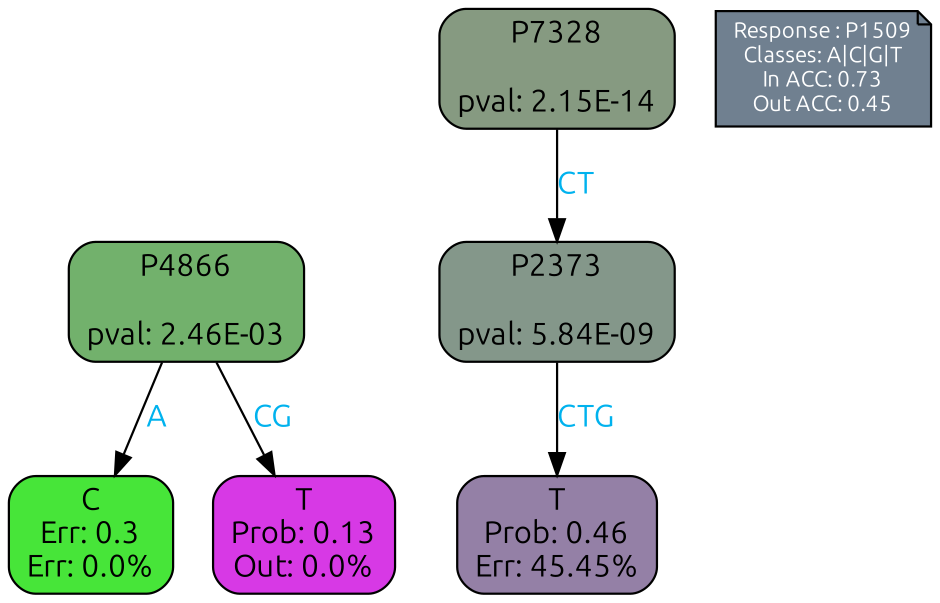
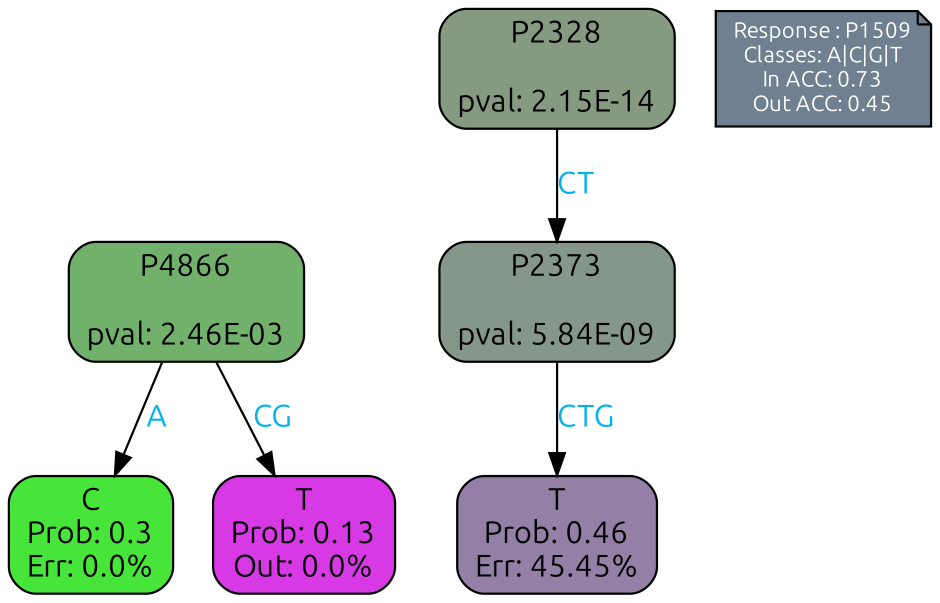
node "P7328 pval: 2.15E-14": label "P7328 pval: 2.15E-14" -> "P2328 pval: 2.15E-14"
node "C Err: 0.3 Err: 0.0%": label "C Err: 0.3 Err: 0.0%" -> "C Prob: 0.3 Err: 0.0%"
